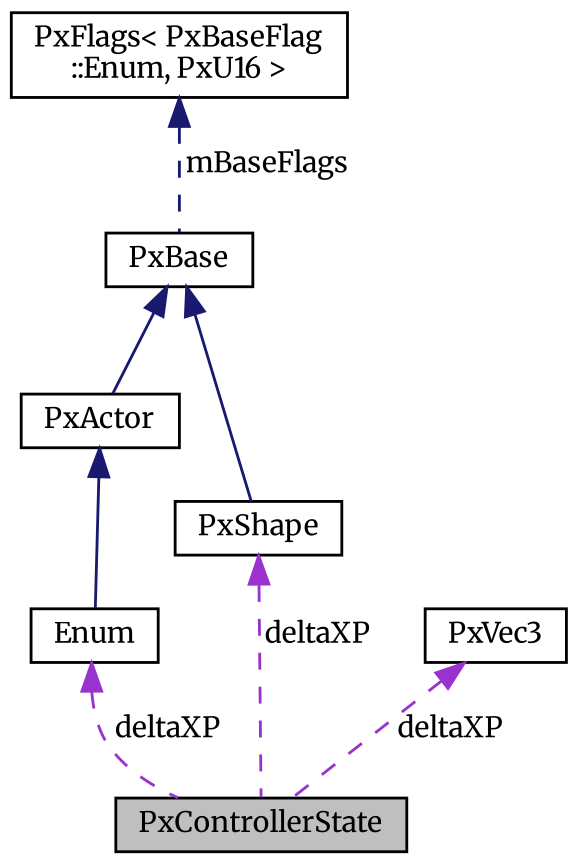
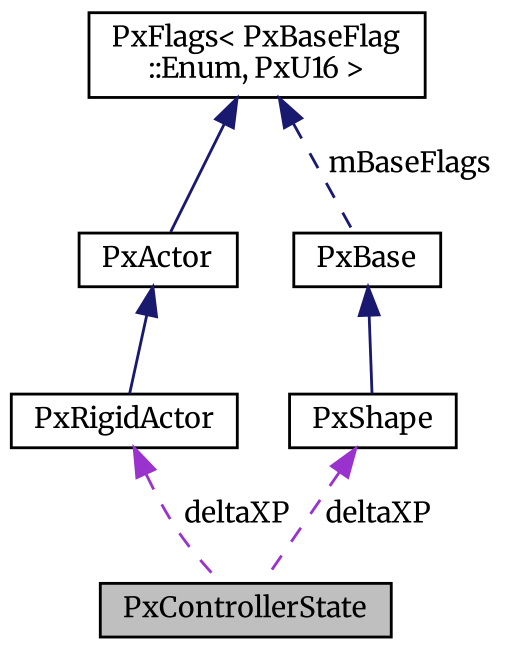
edge "PxActor" -> "PxBase": now "PxActor" -> "PxFlags< PxBaseFlag ::Enum, PxU16 >"
node "Enum": label "Enum" -> "PxRigidActor"
node "PxVec3": removed
